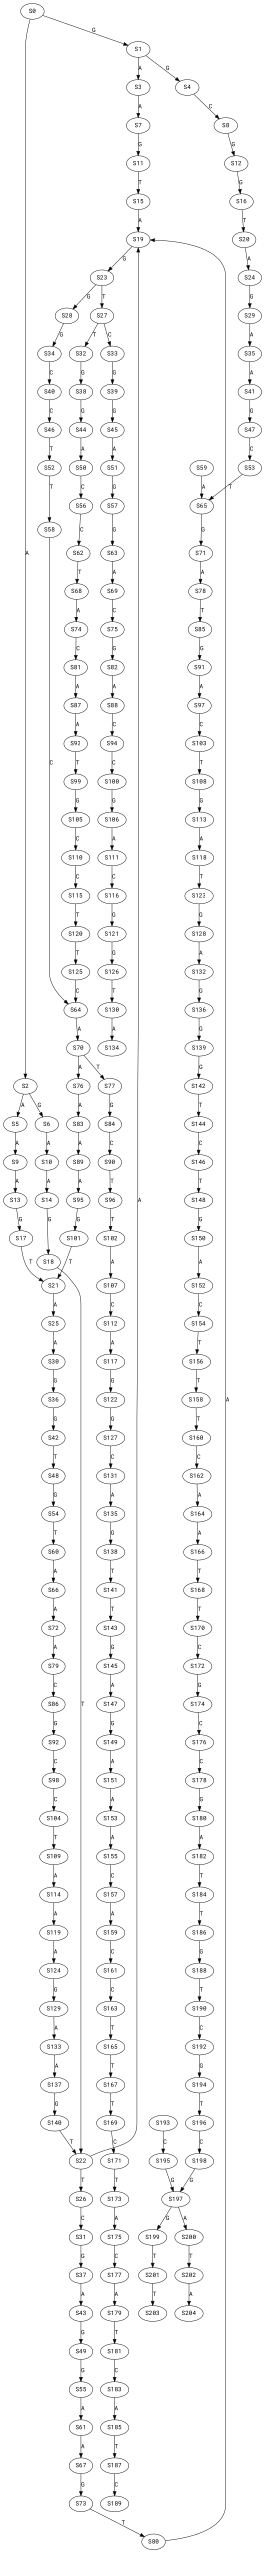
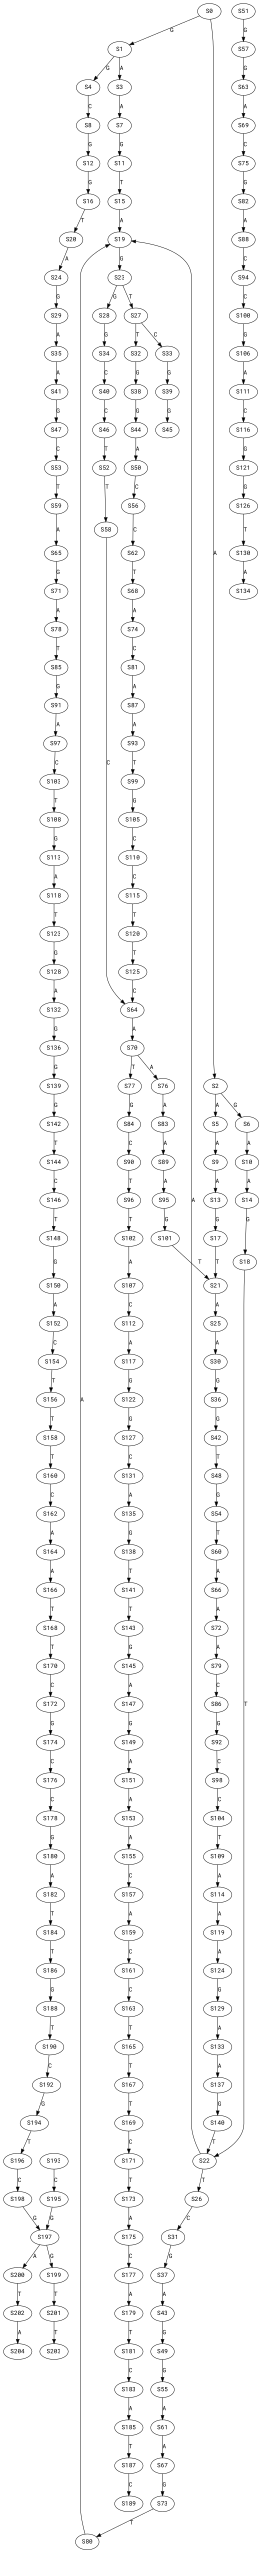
edge "S45" -> "S51": removed, label "A"
edge "S53" -> "S65": now "S53" -> "S59"
